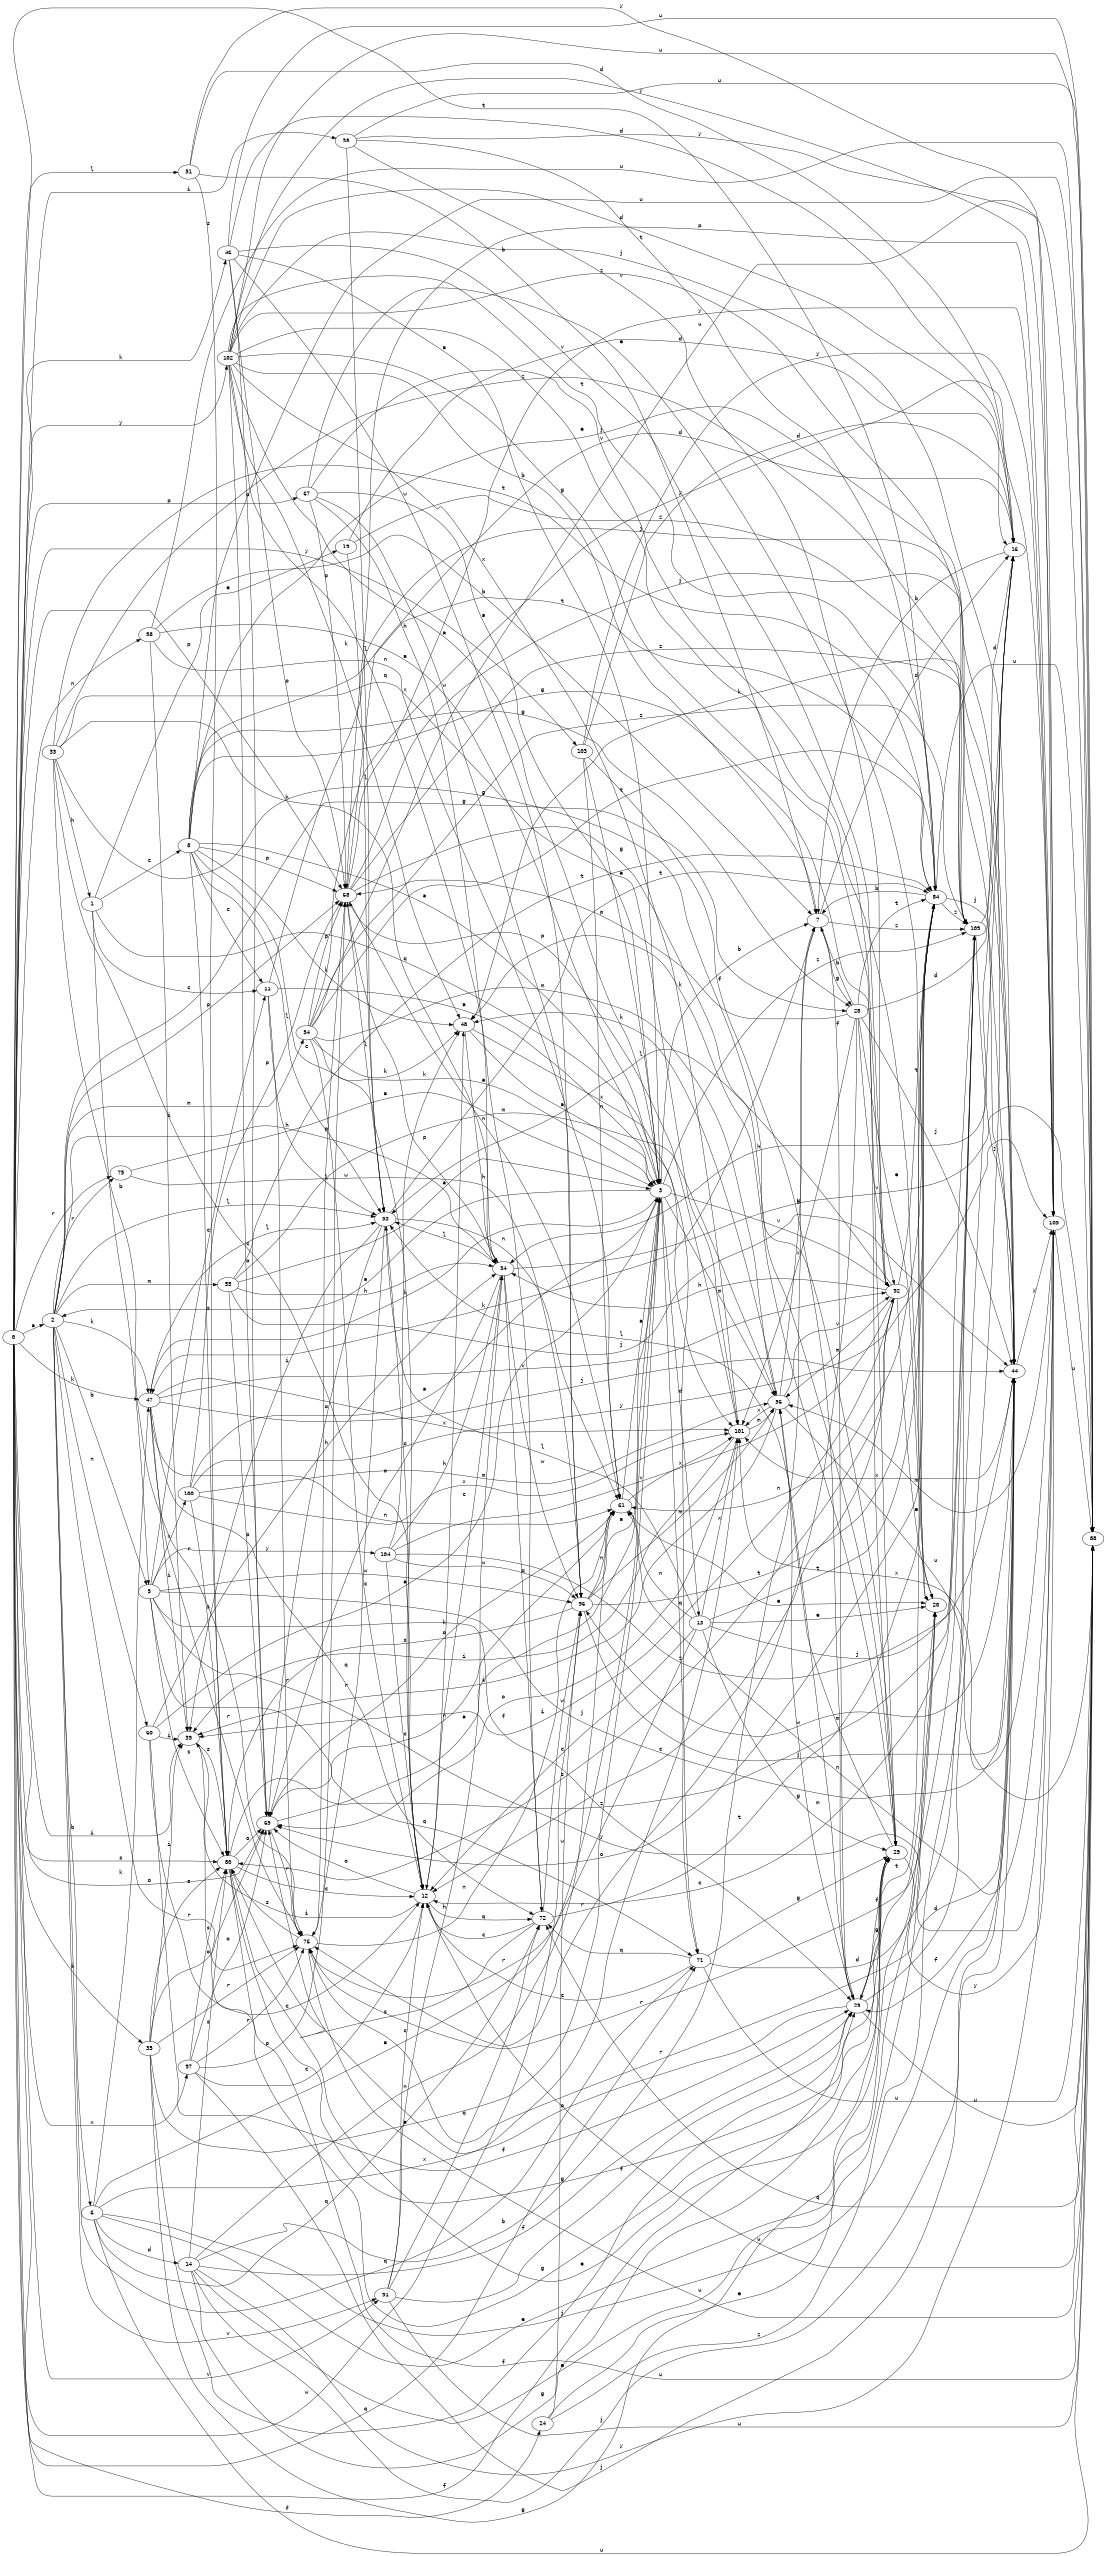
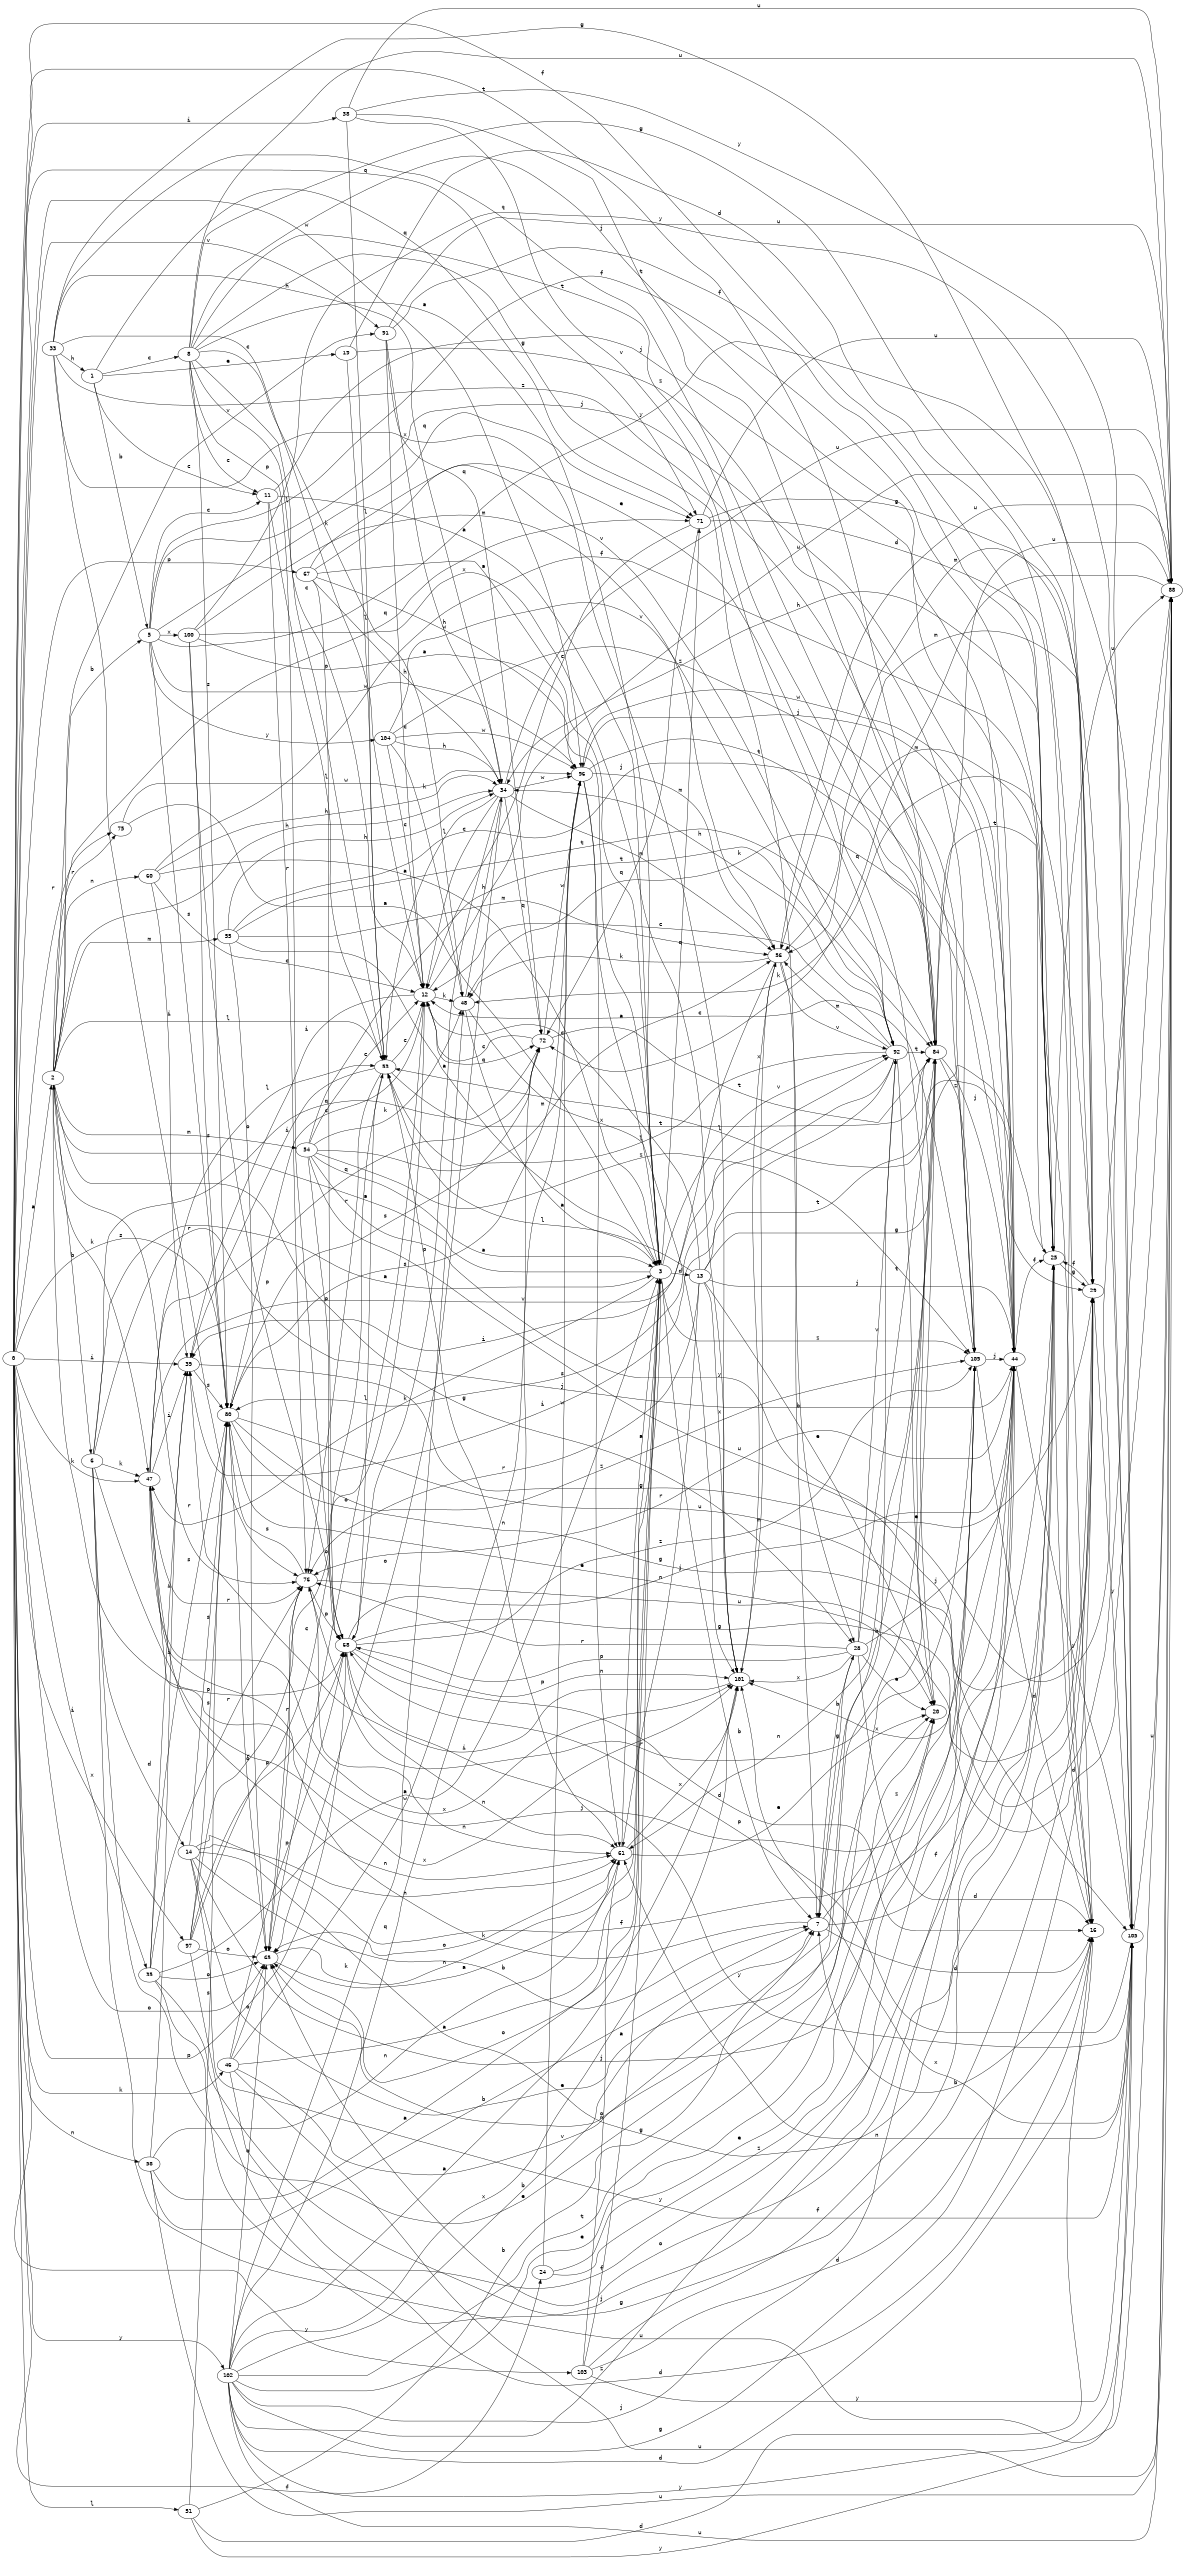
edge "101" -> "68": reversed
edge "3" -> "56": now "34" -> "56"
edge "25" -> "84": reversed
